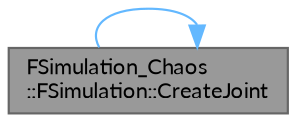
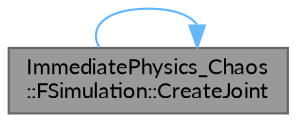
node "FSimulation_Chaos ::FSimulation::CreateJoint": label "FSimulation_Chaos ::FSimulation::CreateJoint" -> "ImmediatePhysics_Chaos ::FSimulation::CreateJoint"
